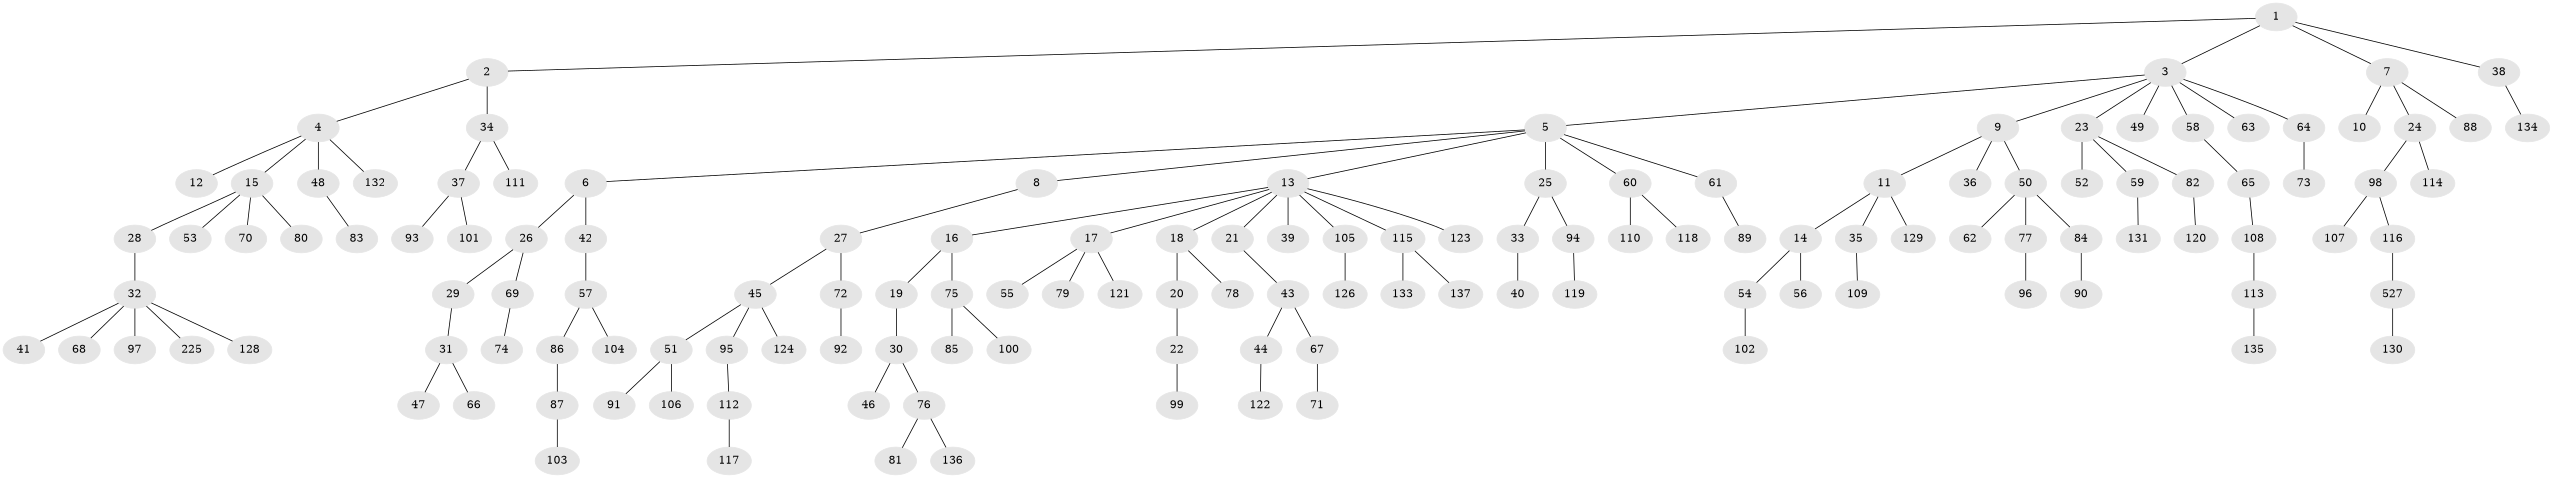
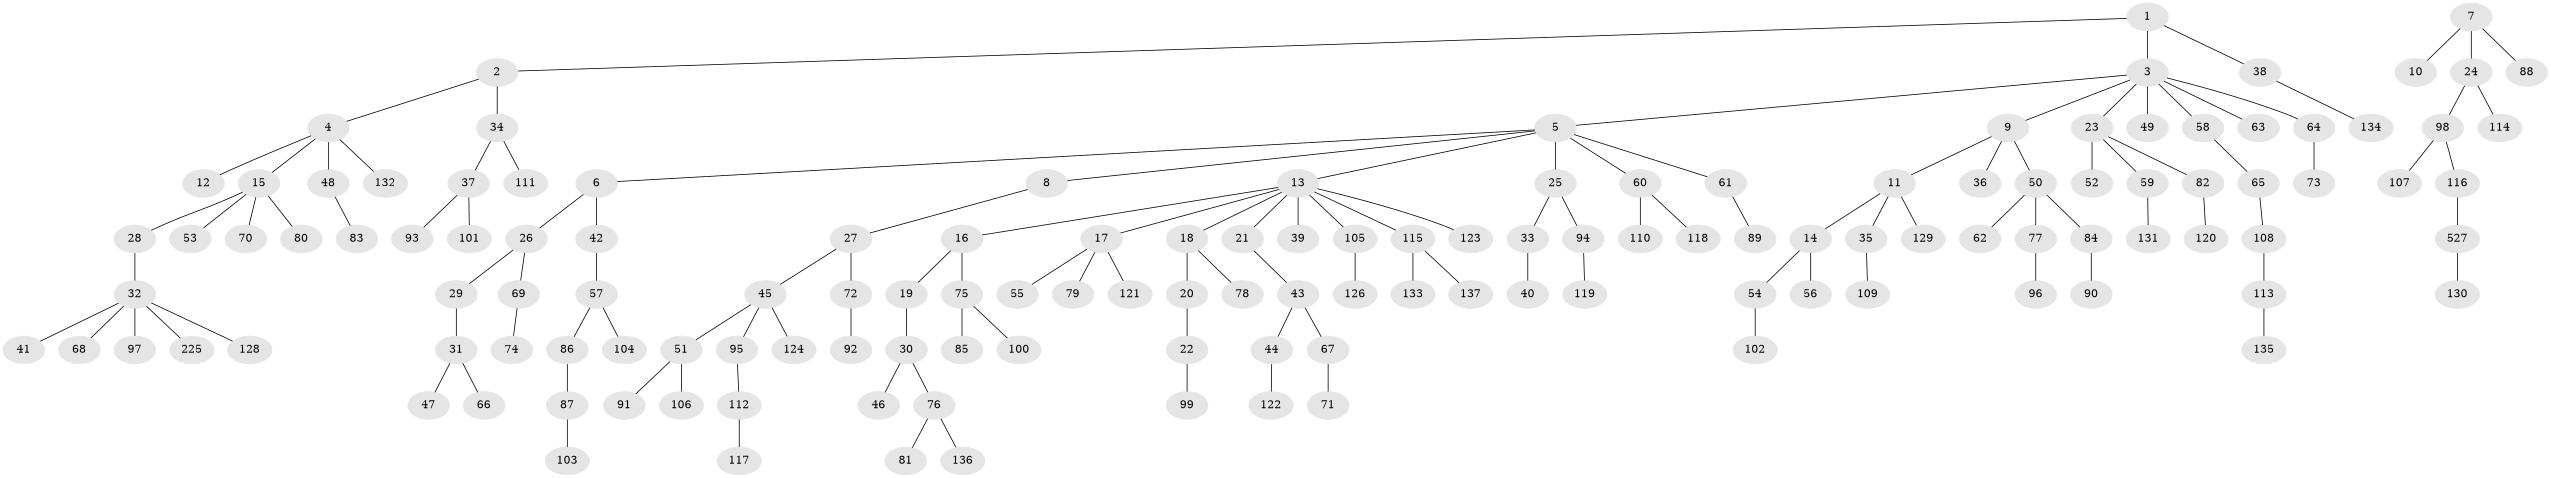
edge "1" -- "7": removed
